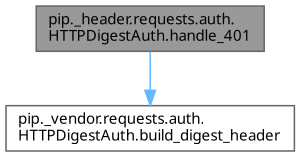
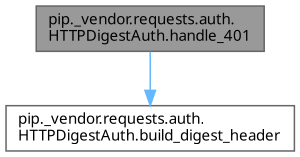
node "pip._header.requests.auth. HTTPDigestAuth.handle_401": label "pip._header.requests.auth. HTTPDigestAuth.handle_401" -> "pip._vendor.requests.auth. HTTPDigestAuth.handle_401"
